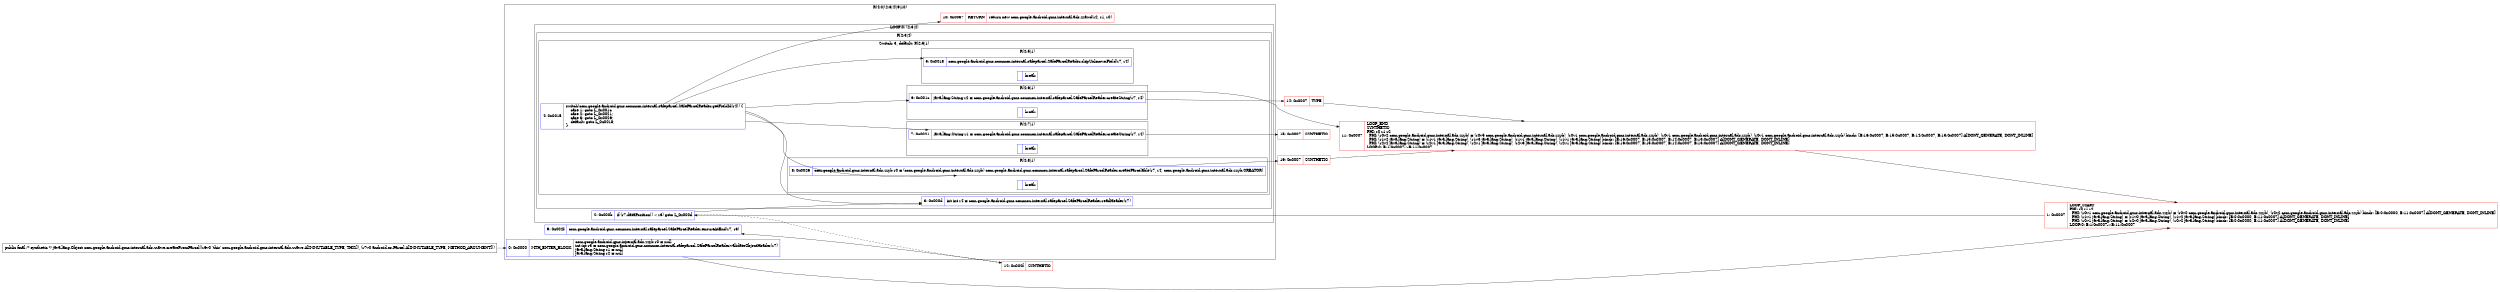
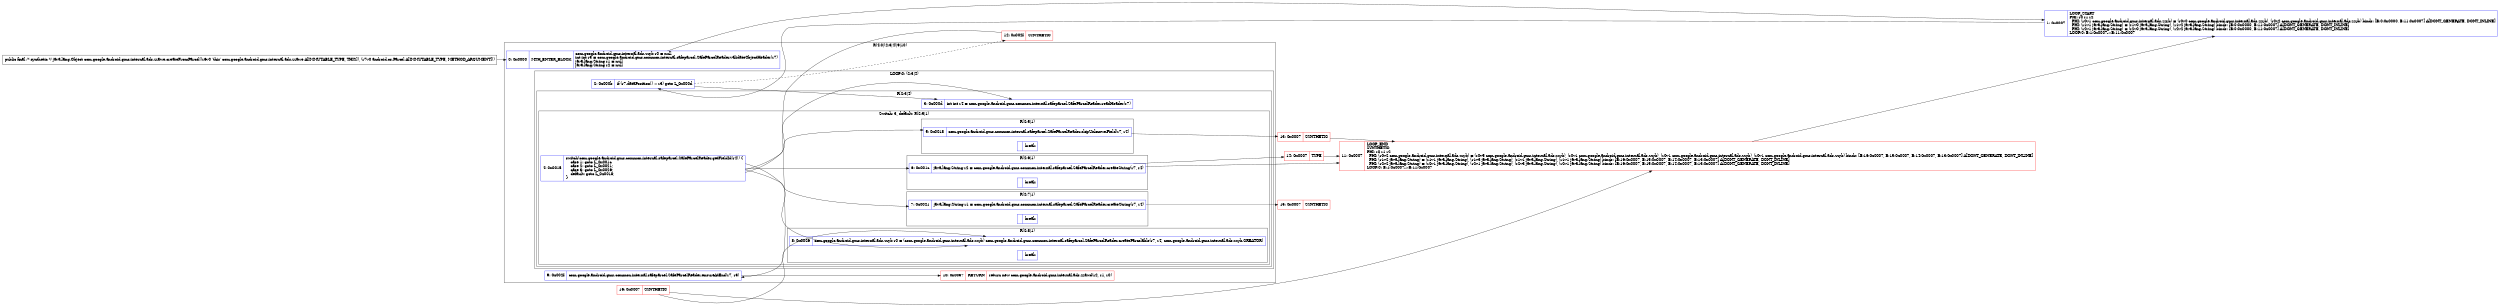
edge "4: 0x0015" -> "10: 0x0037": now "9: 0x002f" -> "10: 0x0037"
node "13: 0x0007": added
edge "8: 0x0026" -> "16: 0x0007": reversed
node "1: 0x0007": color red -> blue
